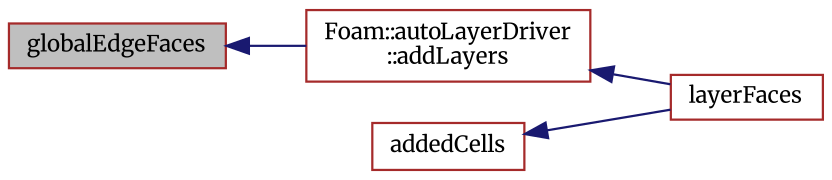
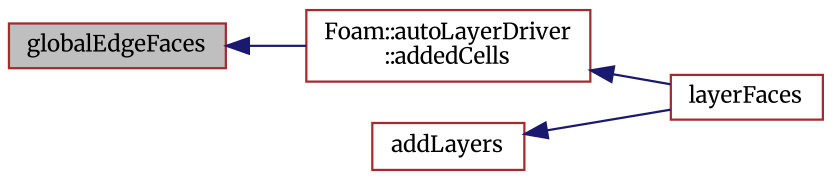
node "Foam::autoLayerDriver ::addLayers": label "Foam::autoLayerDriver ::addLayers" -> "Foam::autoLayerDriver ::addedCells"
node "addedCells": label "addedCells" -> "addLayers"
